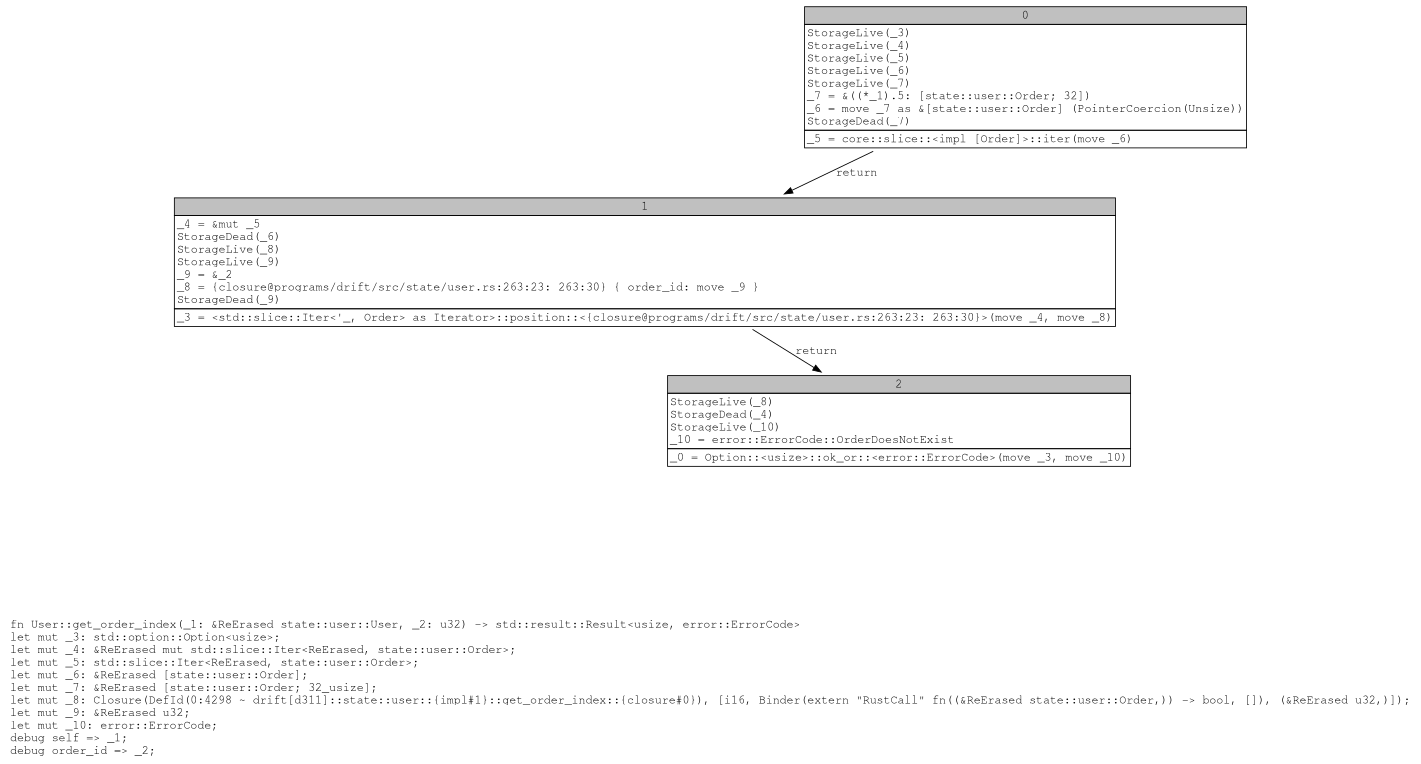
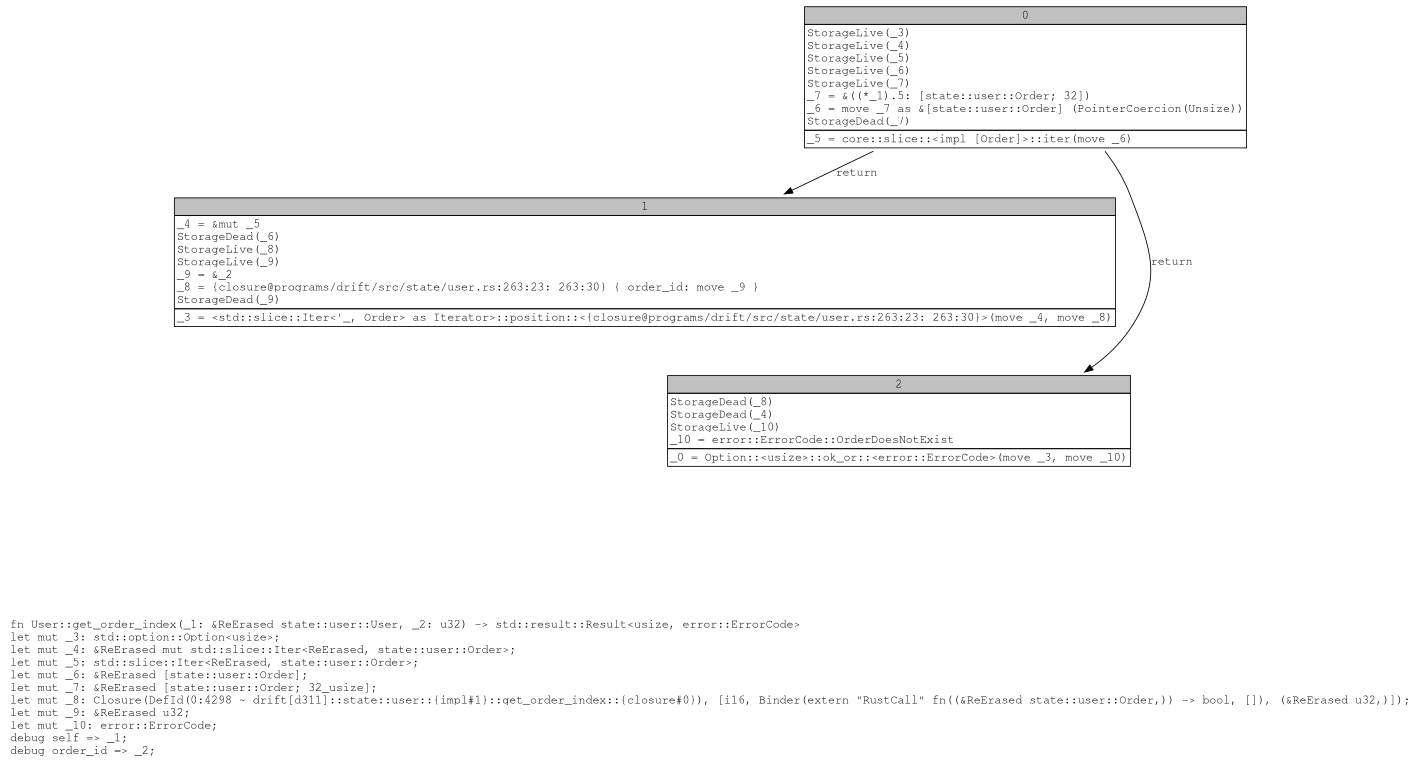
edge "1" -> "2": now "0" -> "2"
node "2": text "StorageLive(_8)" -> "StorageDead(_8)"
